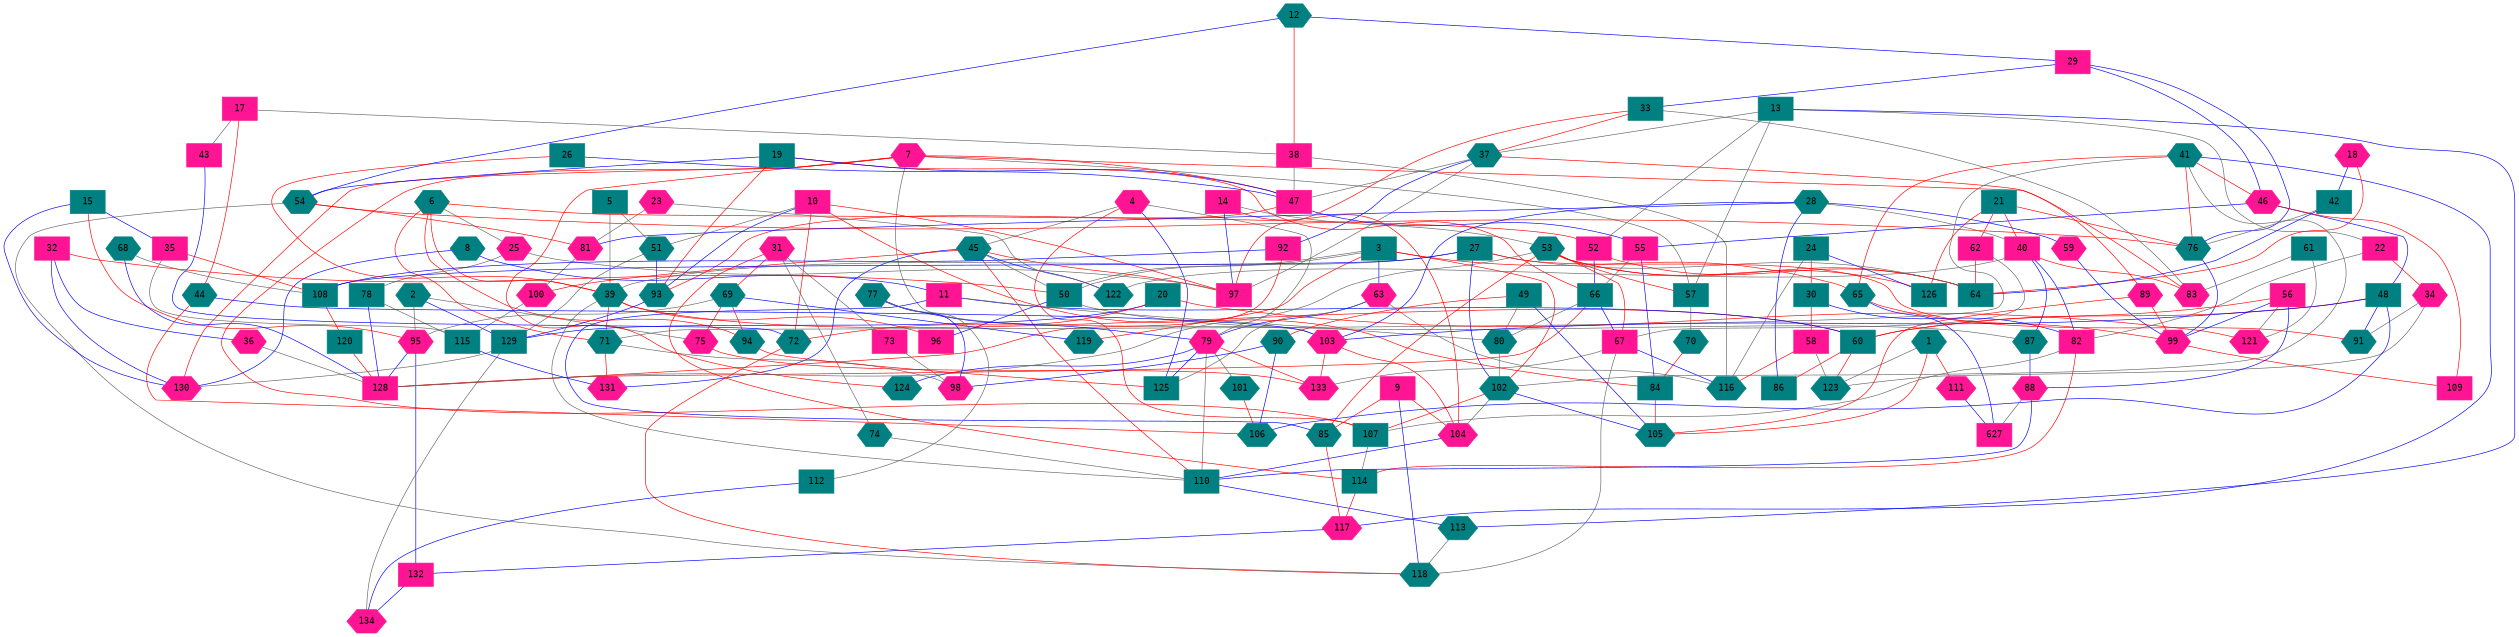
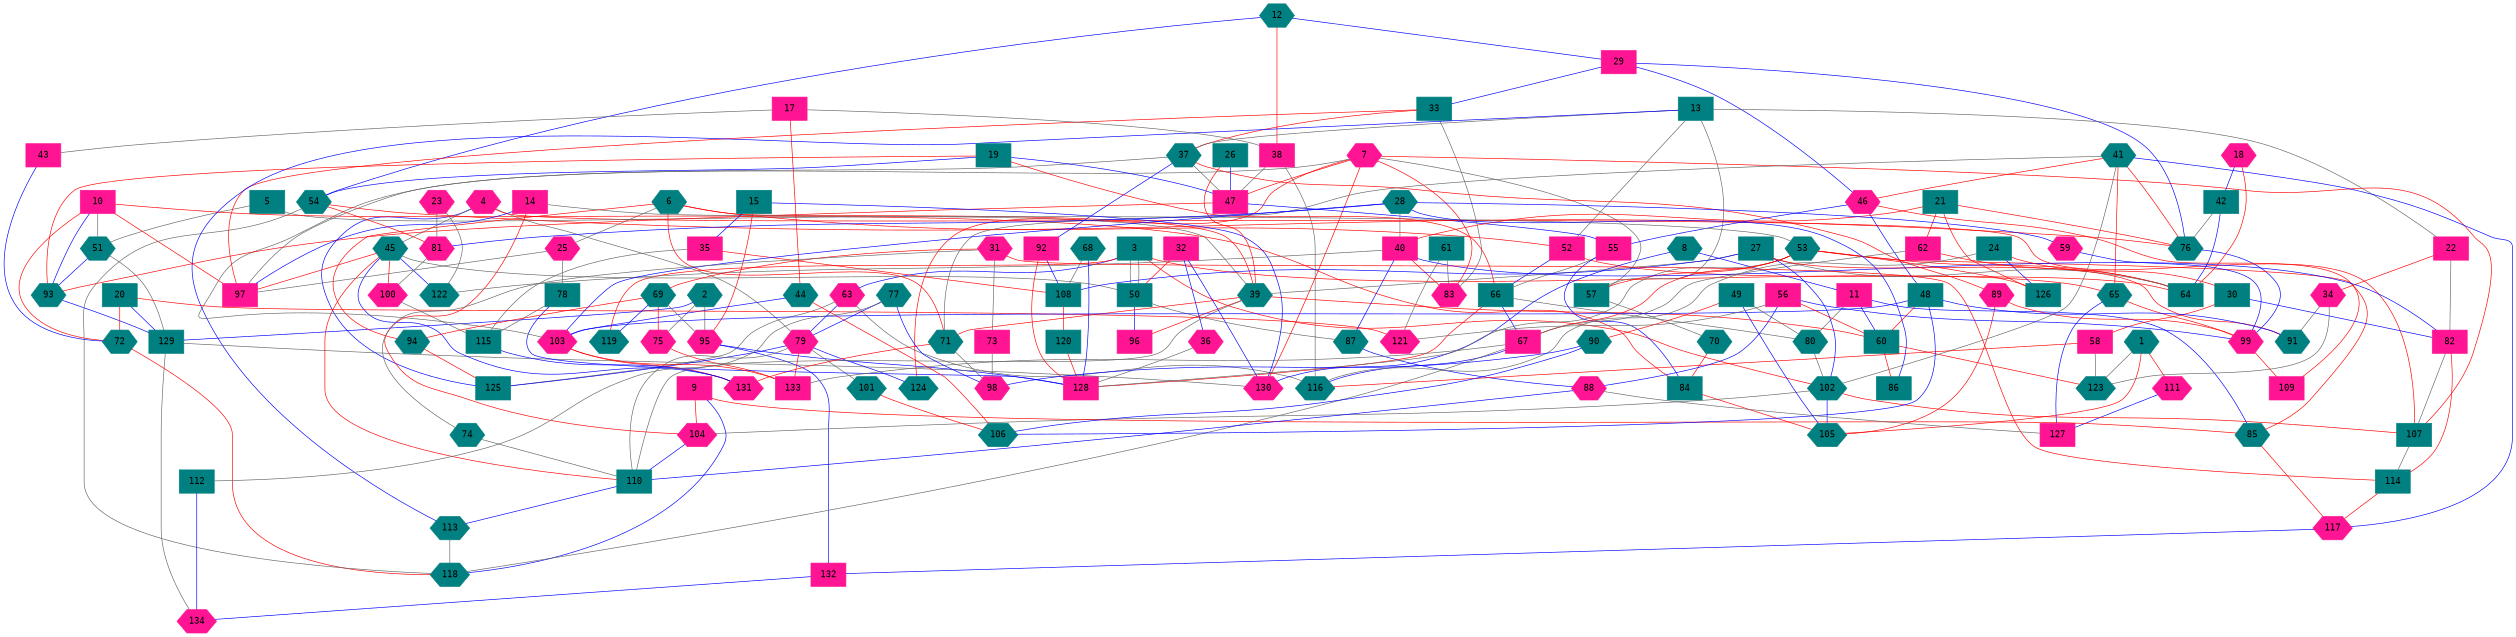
edge "103" -- "104": now "103" -- "131"
node "133": shape hexagon -> box
node "627": label "627" -> "127"
